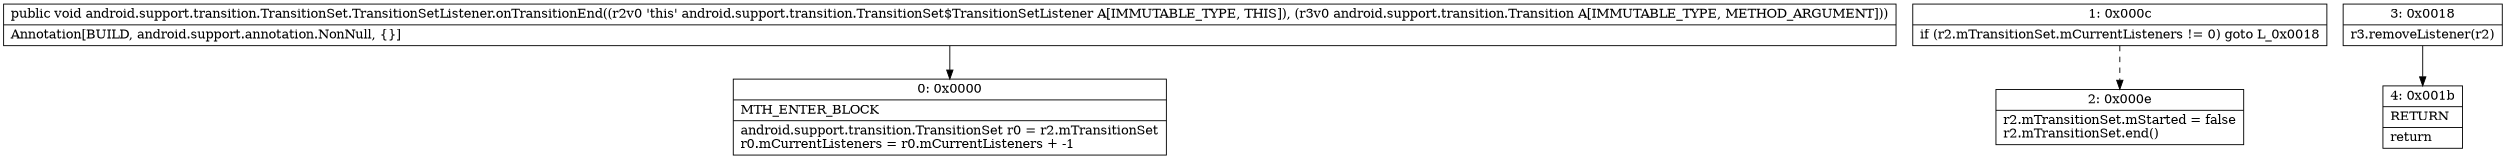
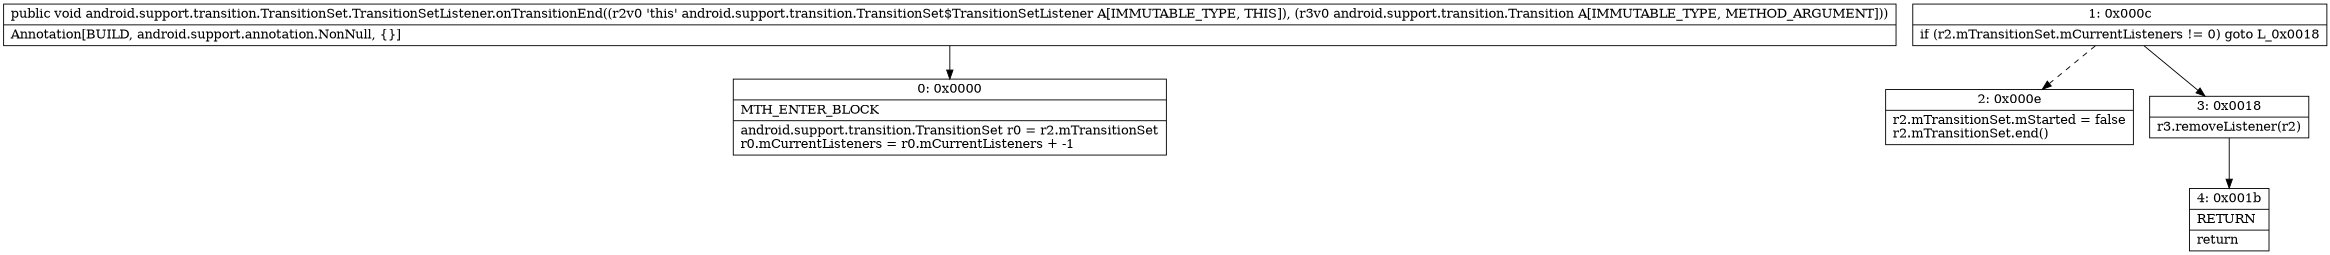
edge "1: 0x000c" -> "3: 0x0018": added
